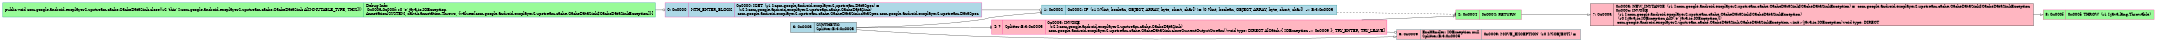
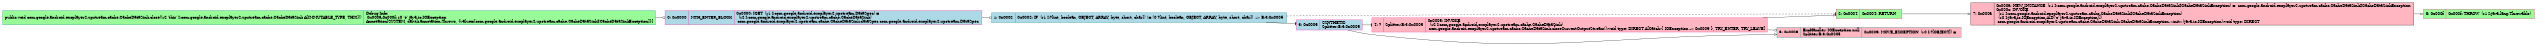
edge "3: 0x0005" -> "1: 0x0002": reversed
node "3: 0x0005": color black -> deeppink
